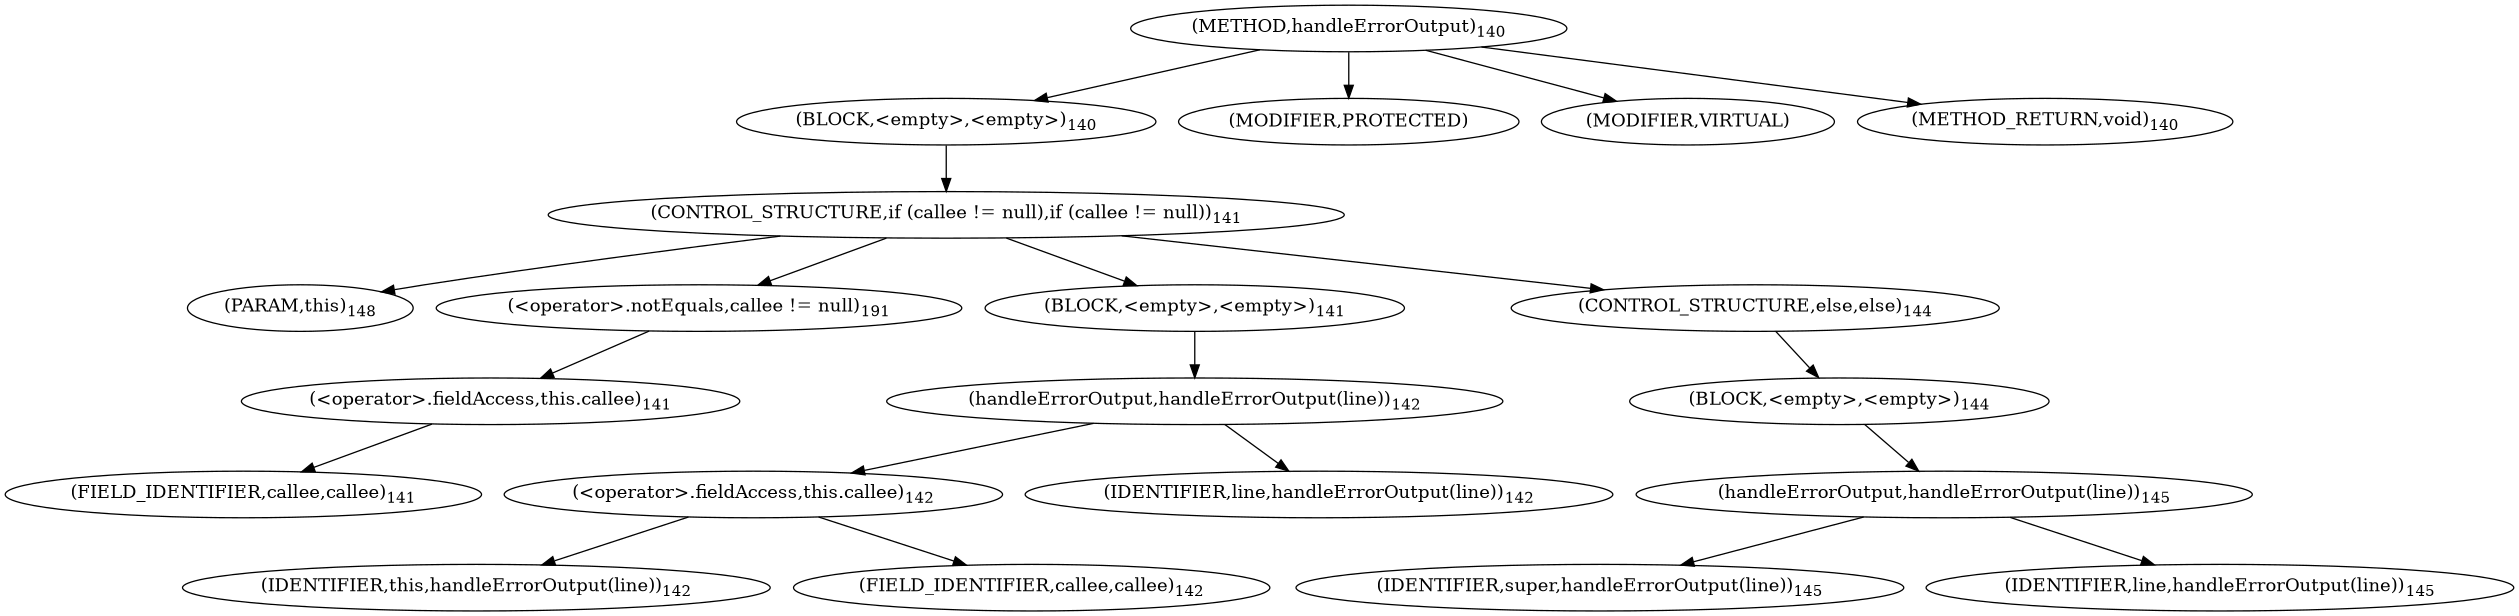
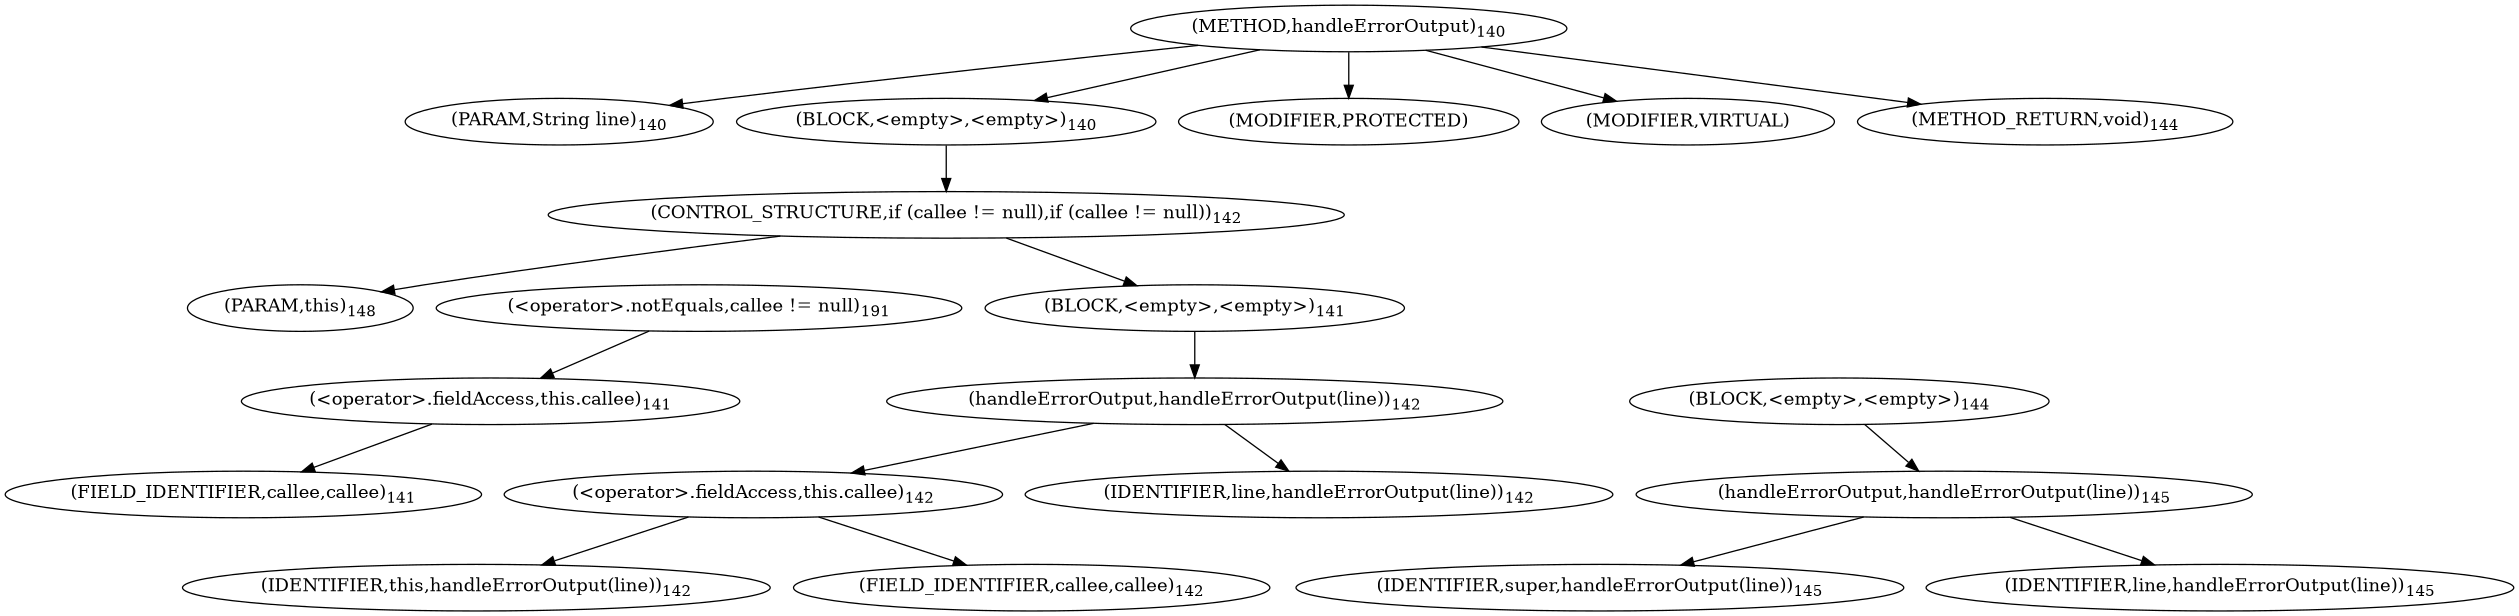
node "(METHOD_RETURN,void)": text "140" -> "144"
node "(PARAM,String line)": added
node "(CONTROL_STRUCTURE,if (callee != null),if (callee != null))": text "141" -> "142"
edge "(CONTROL_STRUCTURE,if (callee != null),if (callee != null))" -> "(<operator>.notEquals,callee != null)": removed
node "(CONTROL_STRUCTURE,else,else)": removed
